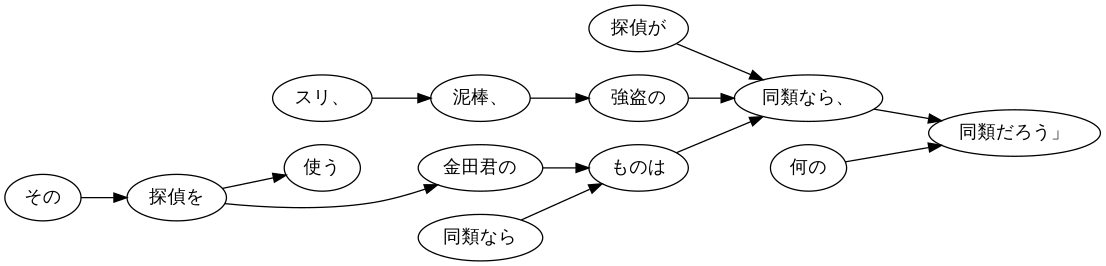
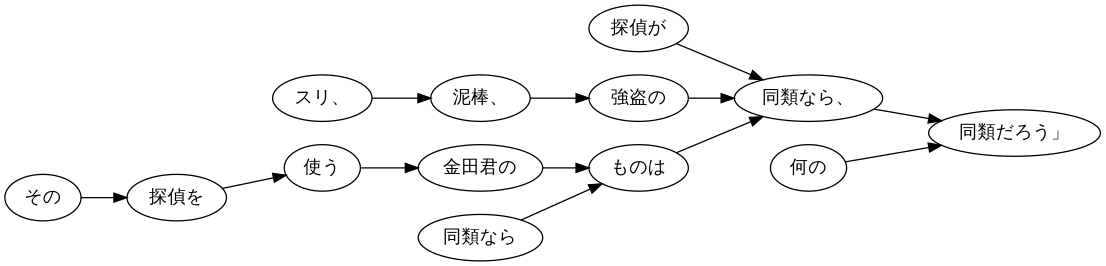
edge "探偵を" -> "金田君の": now "使う" -> "金田君の"
